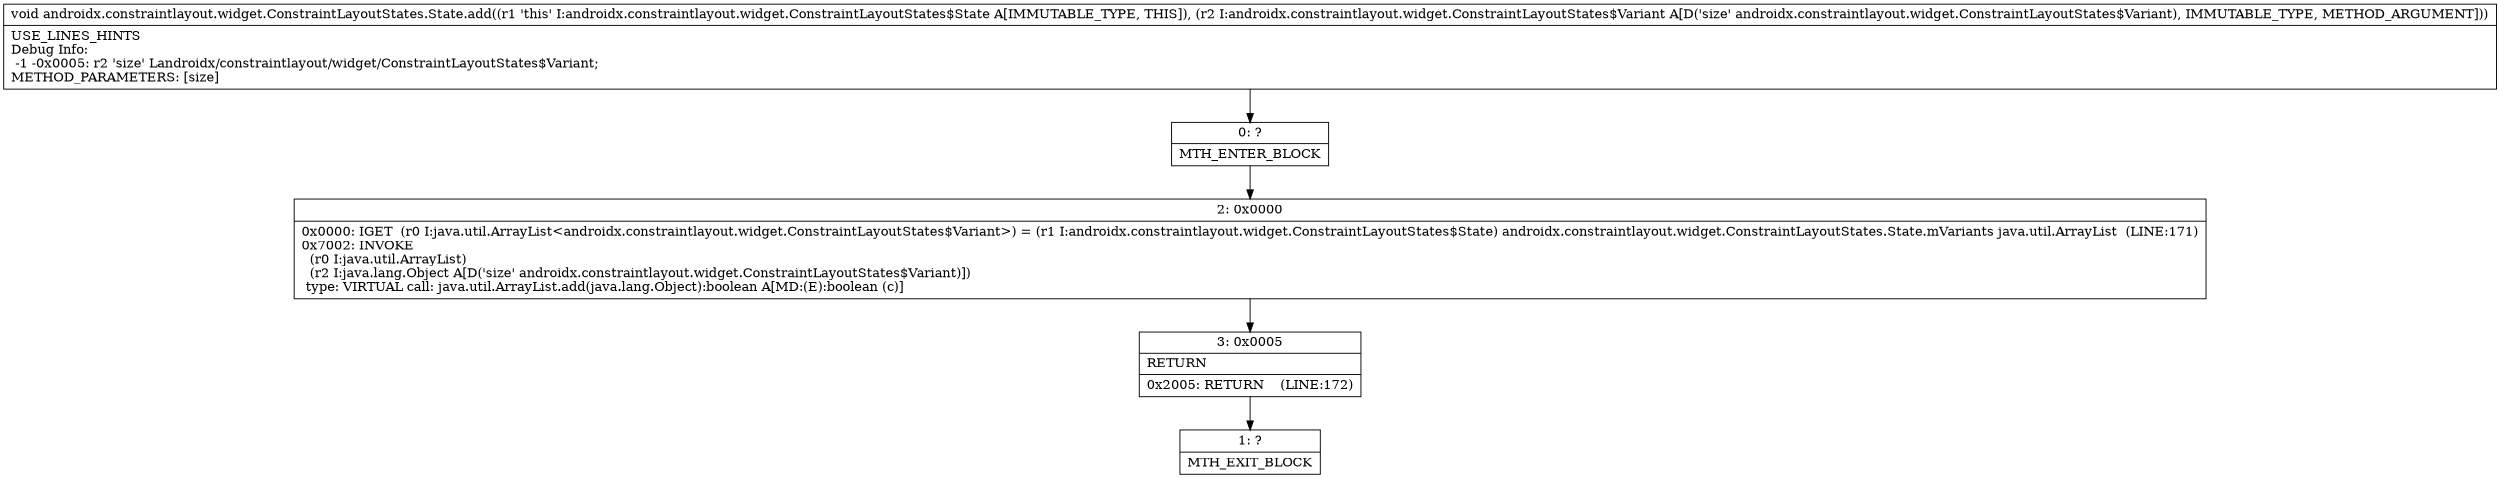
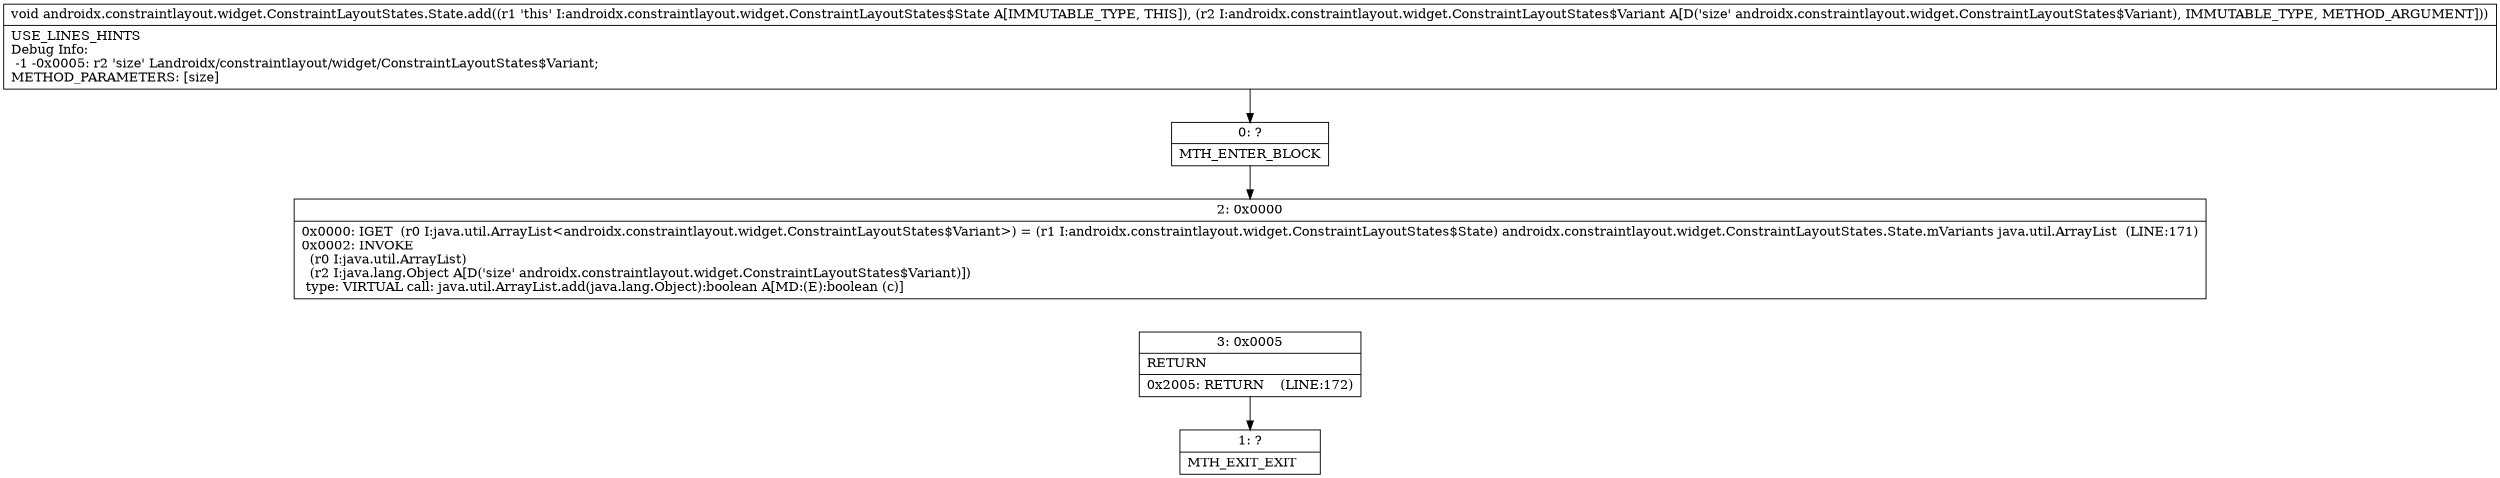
node "2: 0x0000": text "0x7002: INVOKE" -> "0x0002: INVOKE"
edge "2: 0x0000" -> "3: 0x0005": removed
node "1: ?": text "MTH_EXIT_BLOCK" -> "MTH_EXIT_EXIT"
